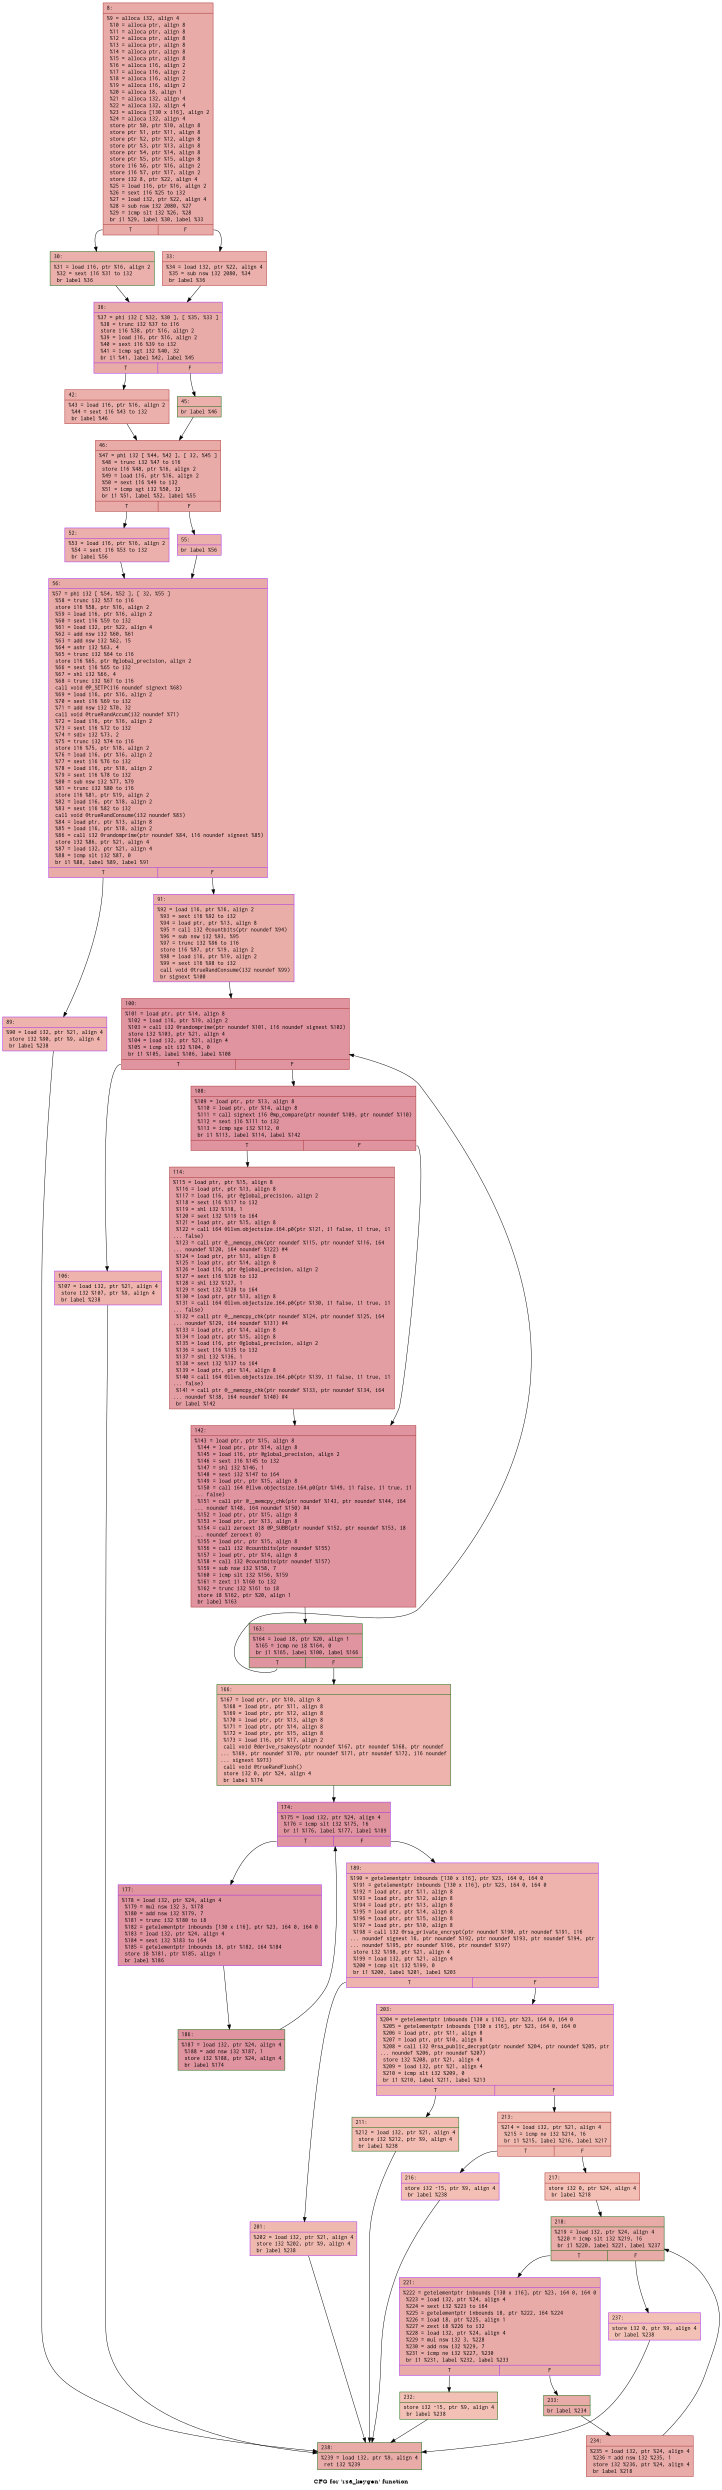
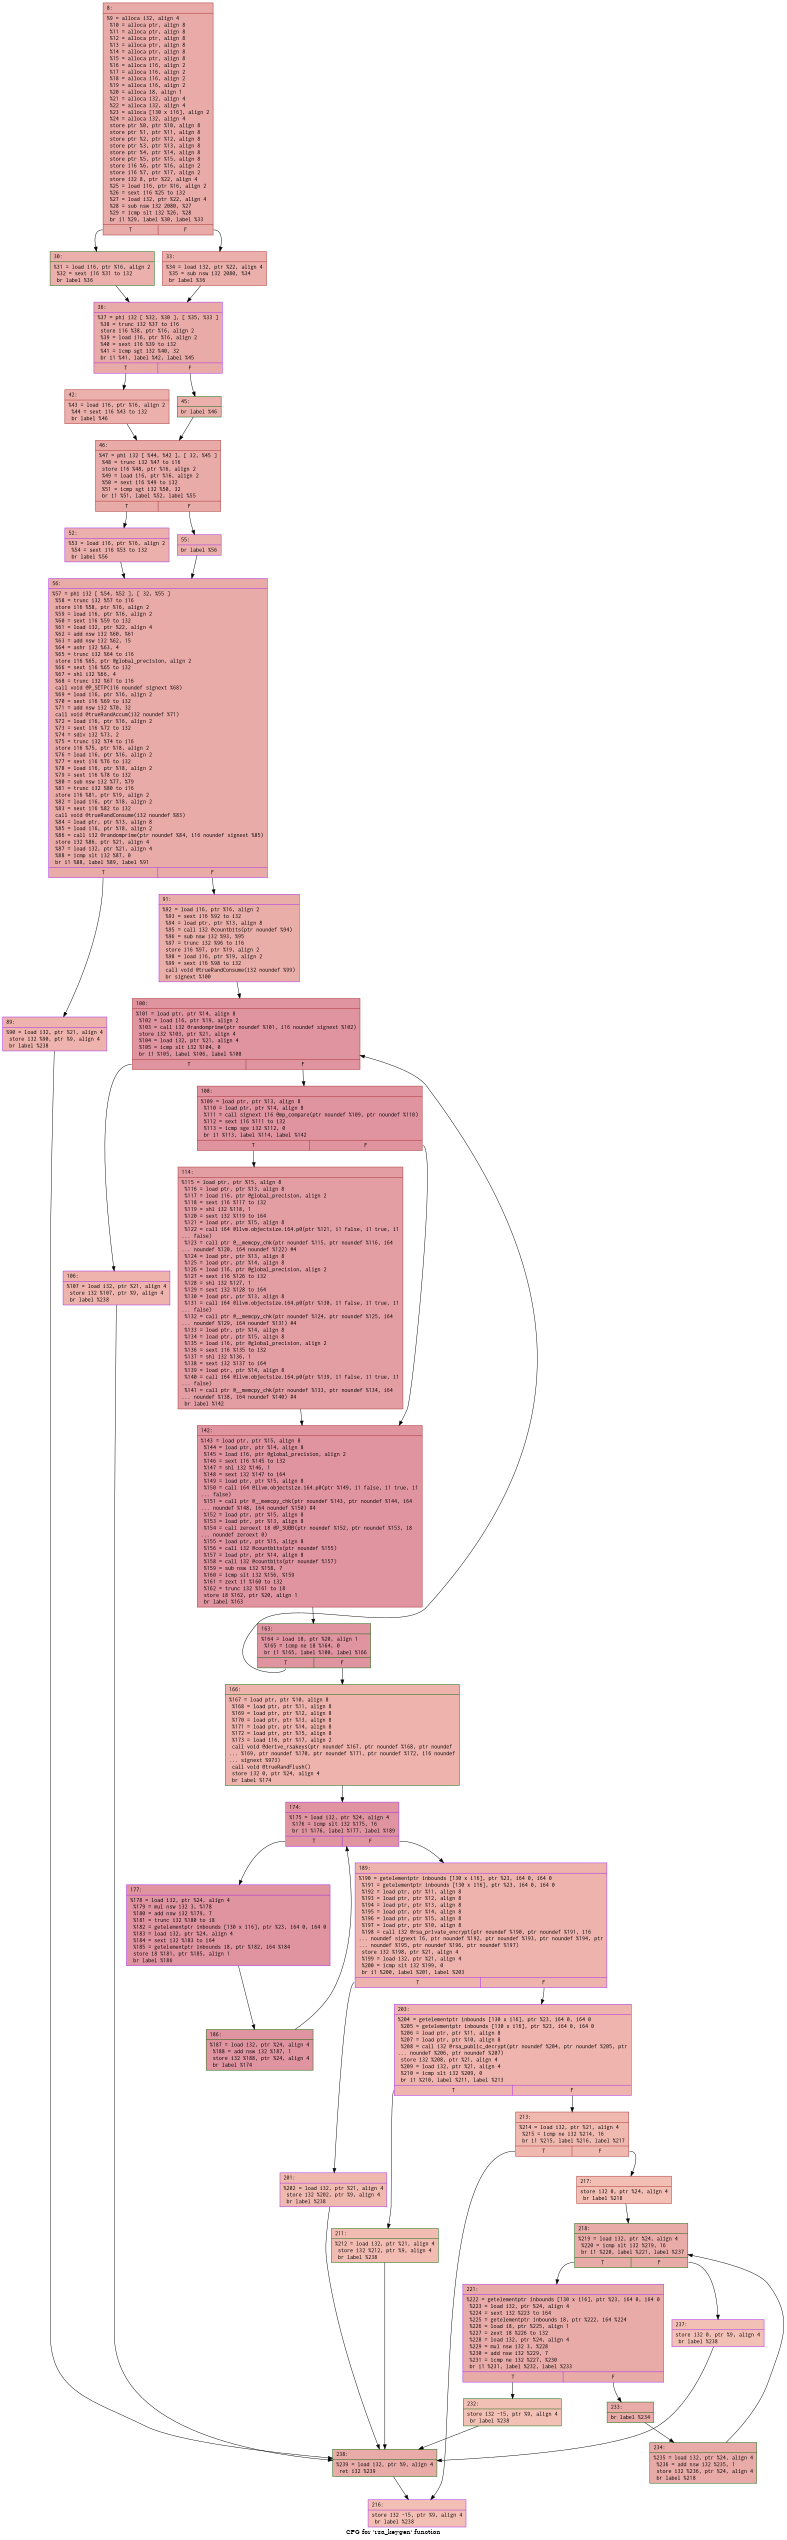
edge "216:" -> "238:": reversed
node "234:": color brown -> darkgreen
